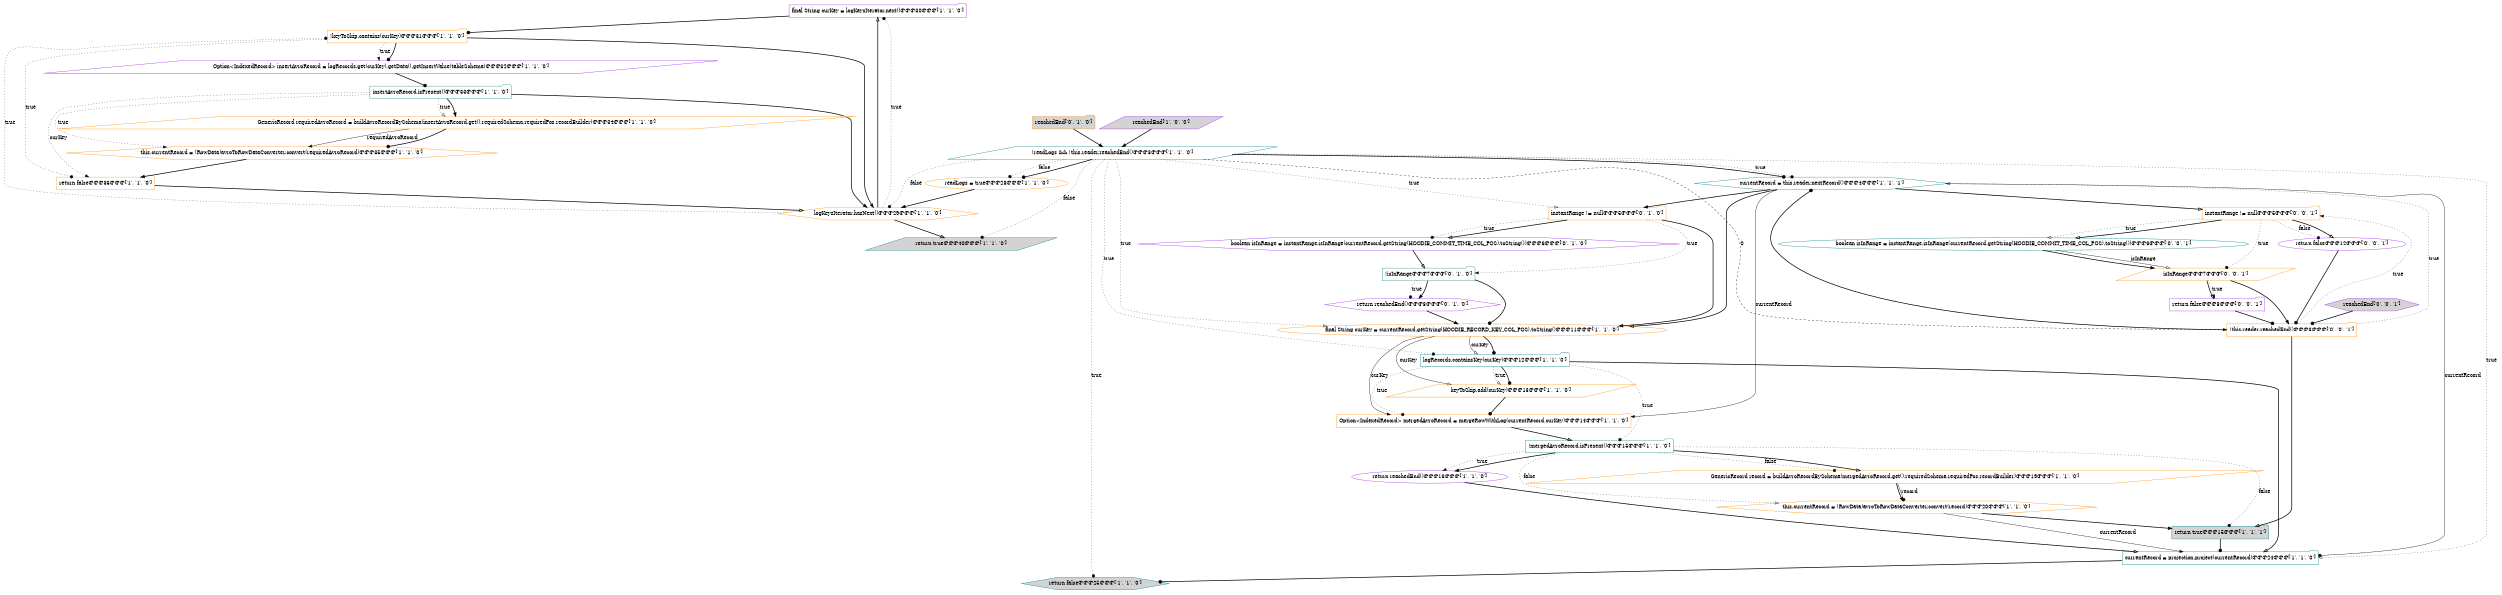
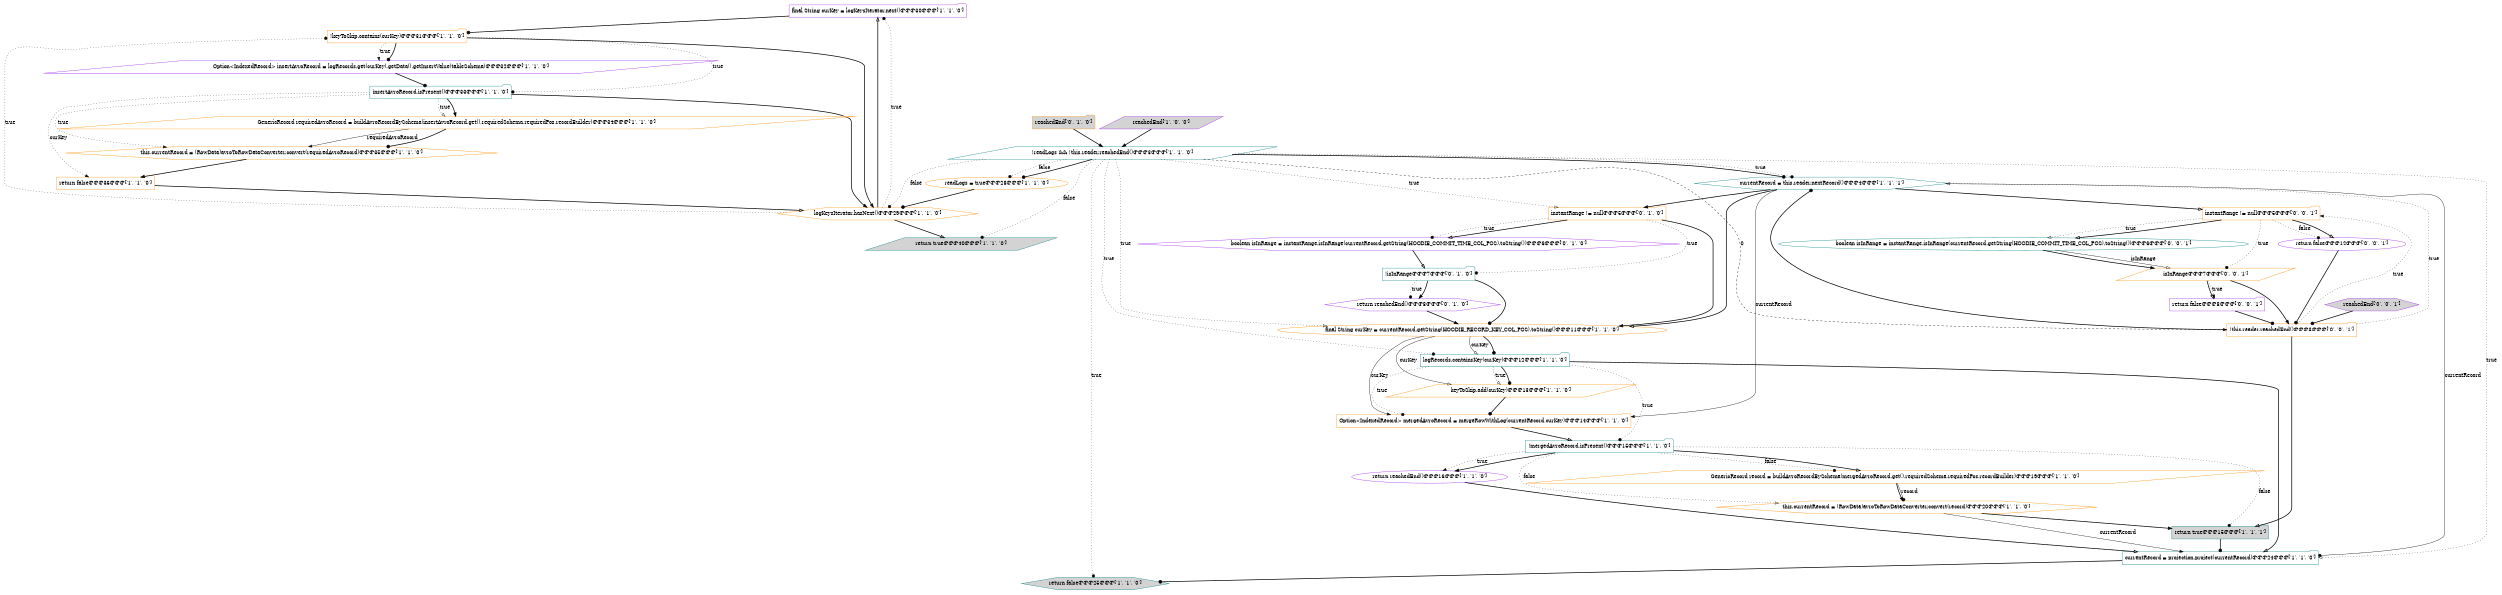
edge "!keyToSkip.contains(curKey)@@@31@@@['1', '1', '0']" -> "return false@@@36@@@['1', '1', '0']": now "!keyToSkip.contains(curKey)@@@31@@@['1', '1', '0']" -> "insertAvroRecord.isPresent()@@@33@@@['1', '1', '0']"
edge "readLogs = true@@@28@@@['1', '1', '0']" -> "logKeysIterator.hasNext()@@@29@@@['1', '1', '0']": arrowhead normal -> dot
edge "instantRange != null@@@5@@@['0', '1', '0']" -> "!isInRange@@@7@@@['0', '1', '0']": arrowhead normal -> dot
